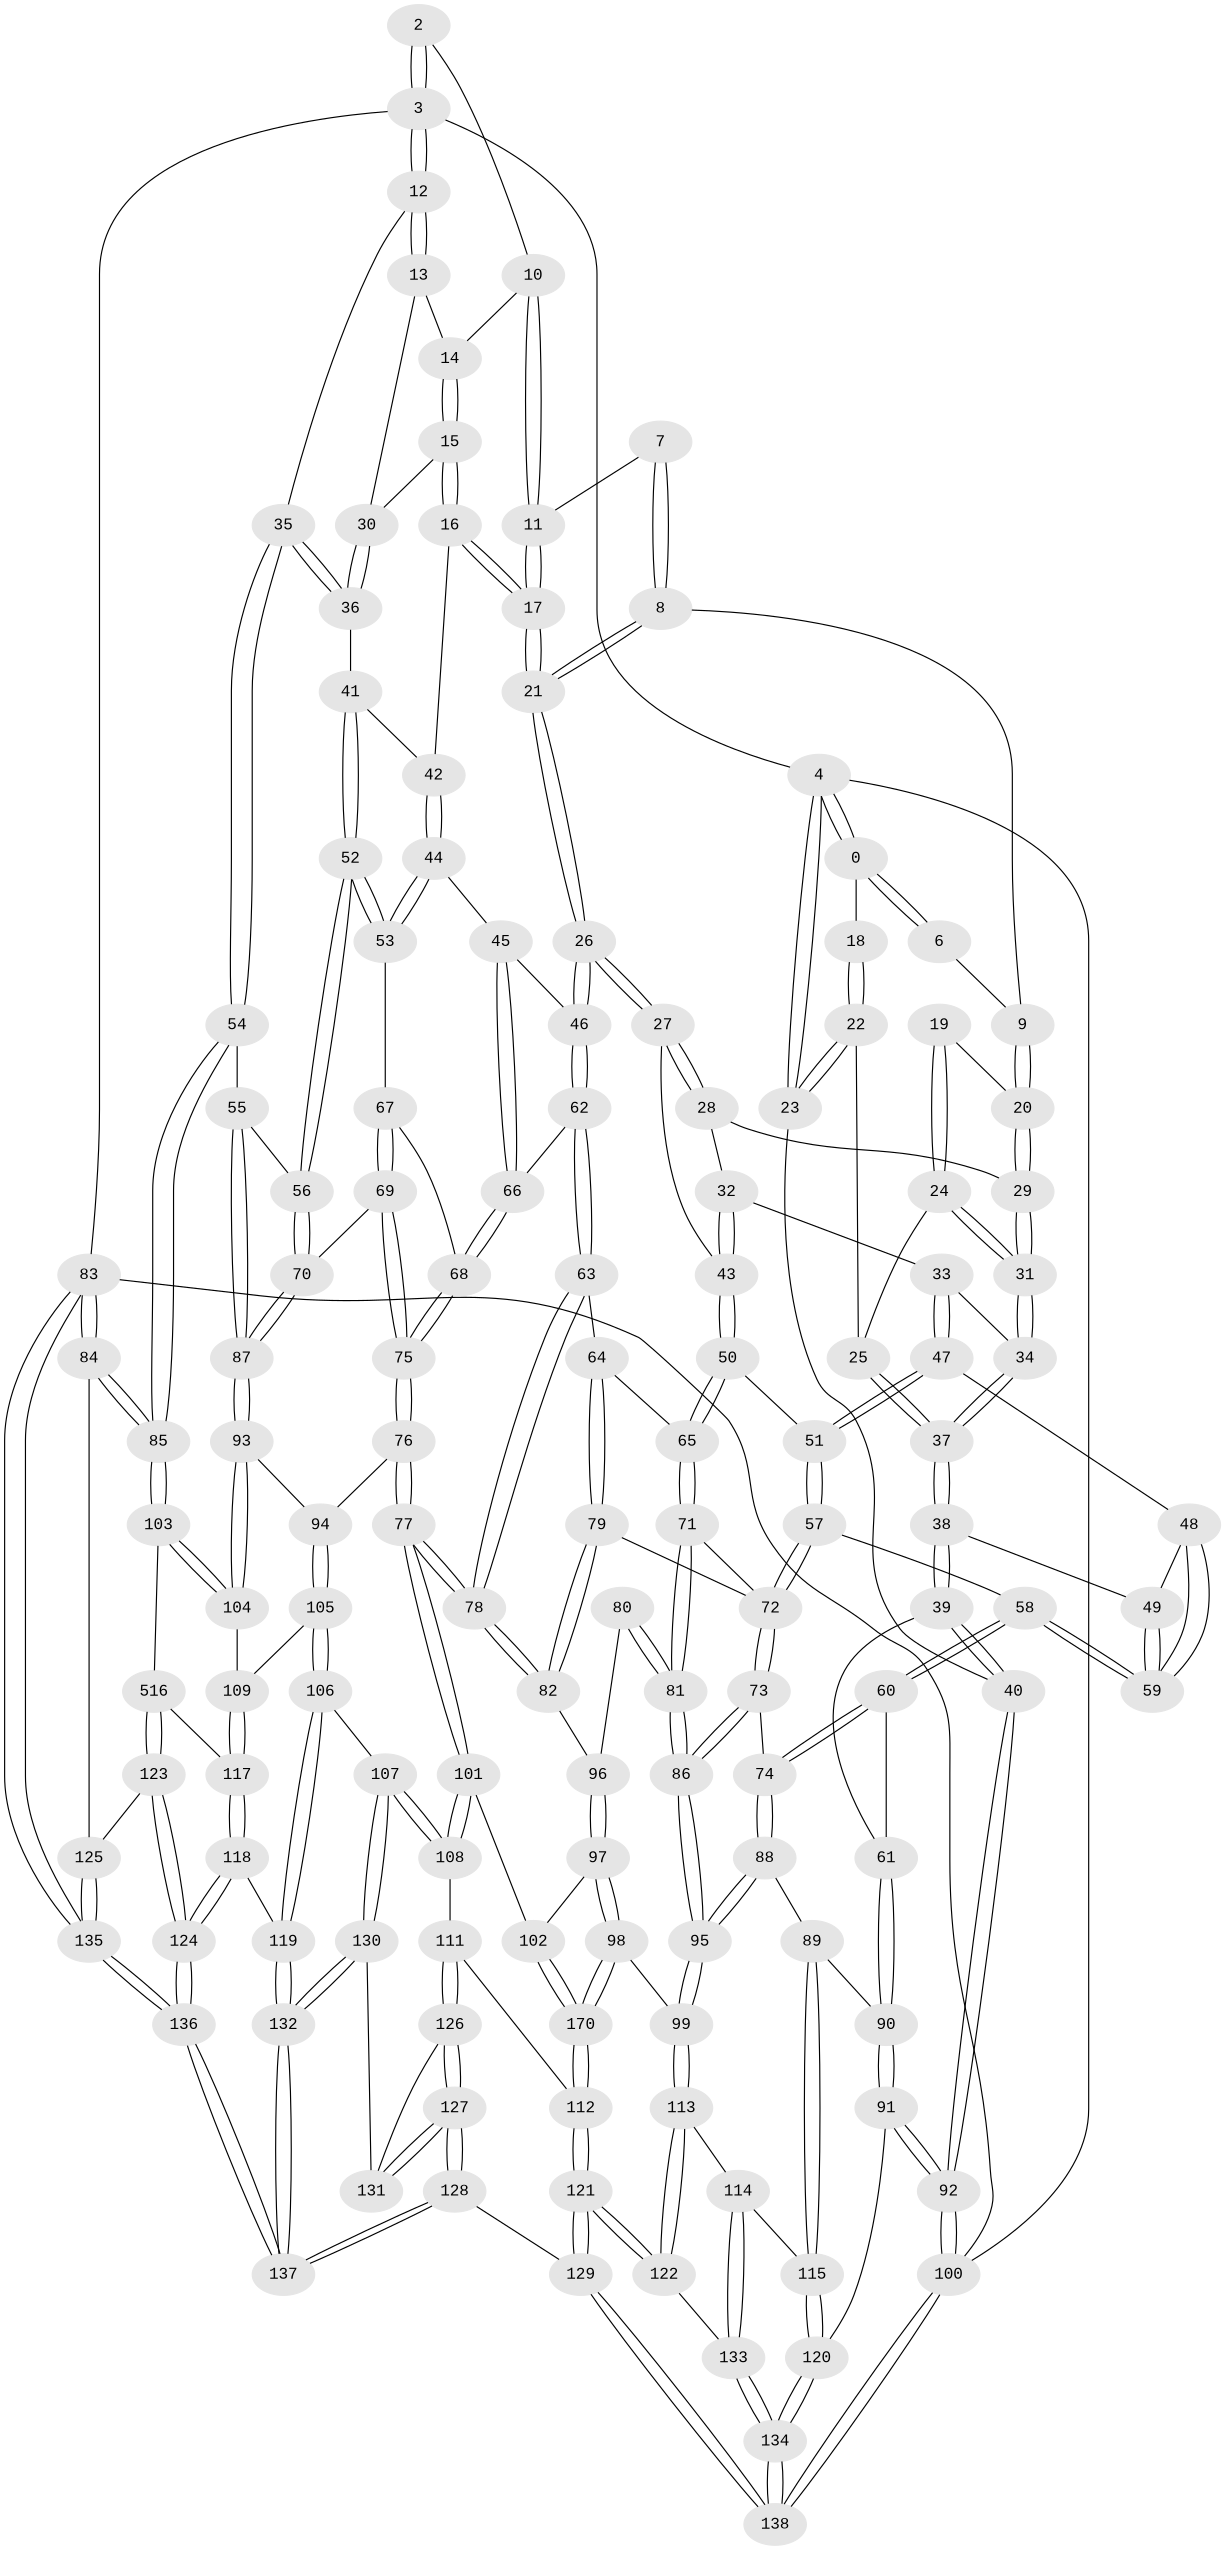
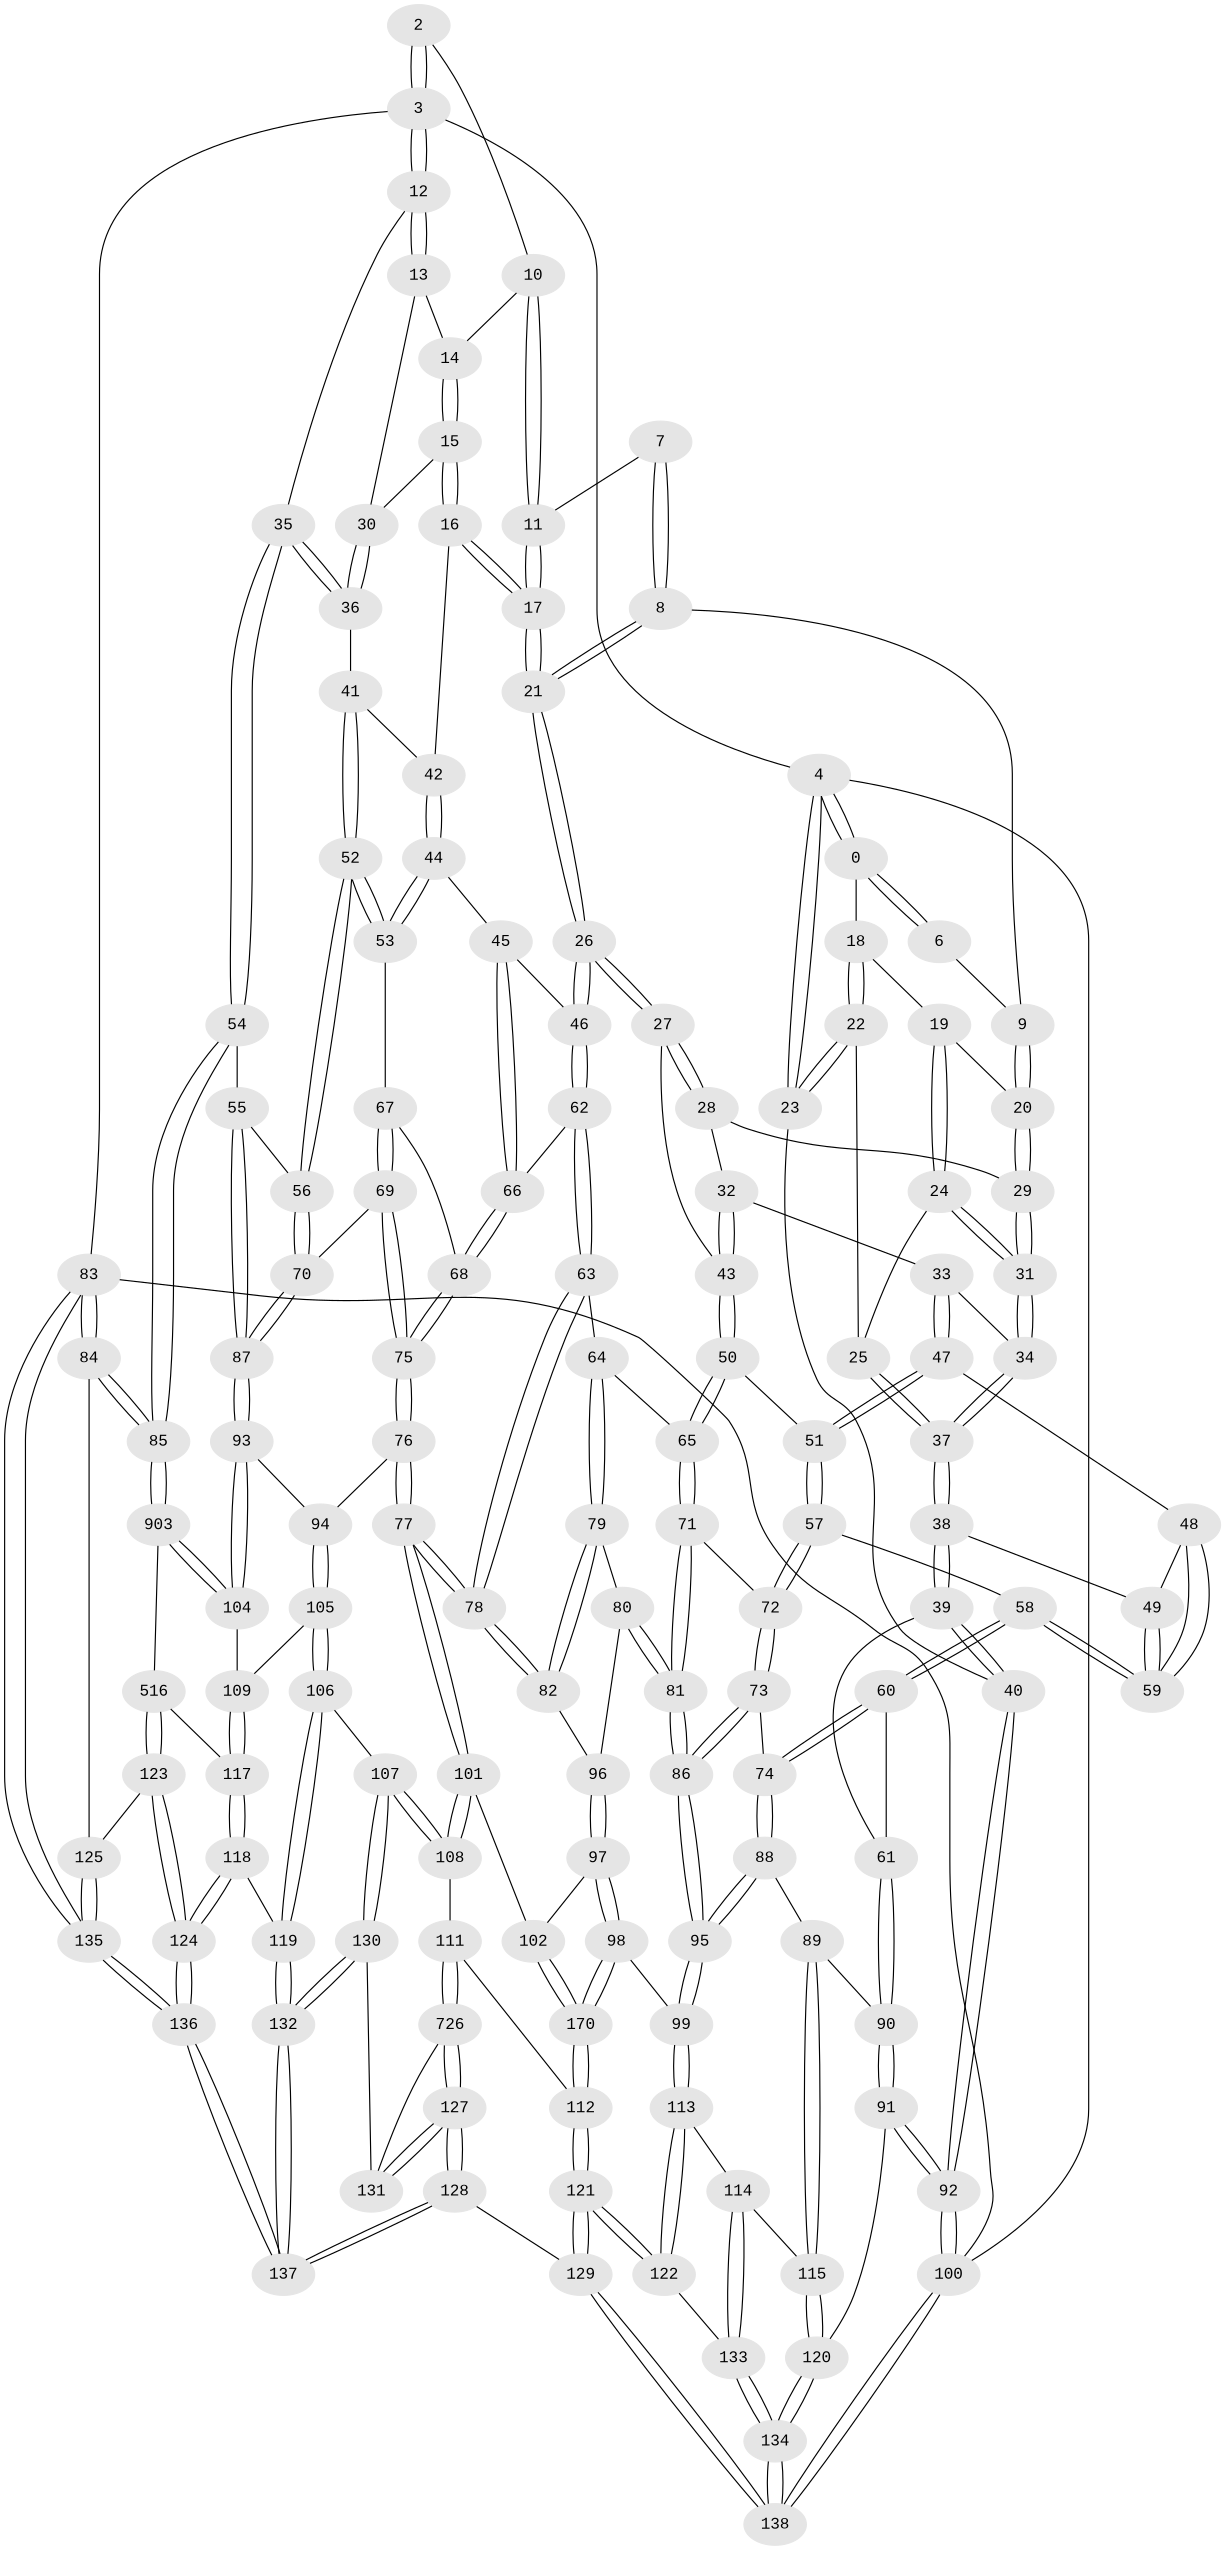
edge "18" -- "19": added
node "103": label "103" -> "903"
edge "79" -- "72": now "79" -- "80"
node "126": label "126" -> "726"
